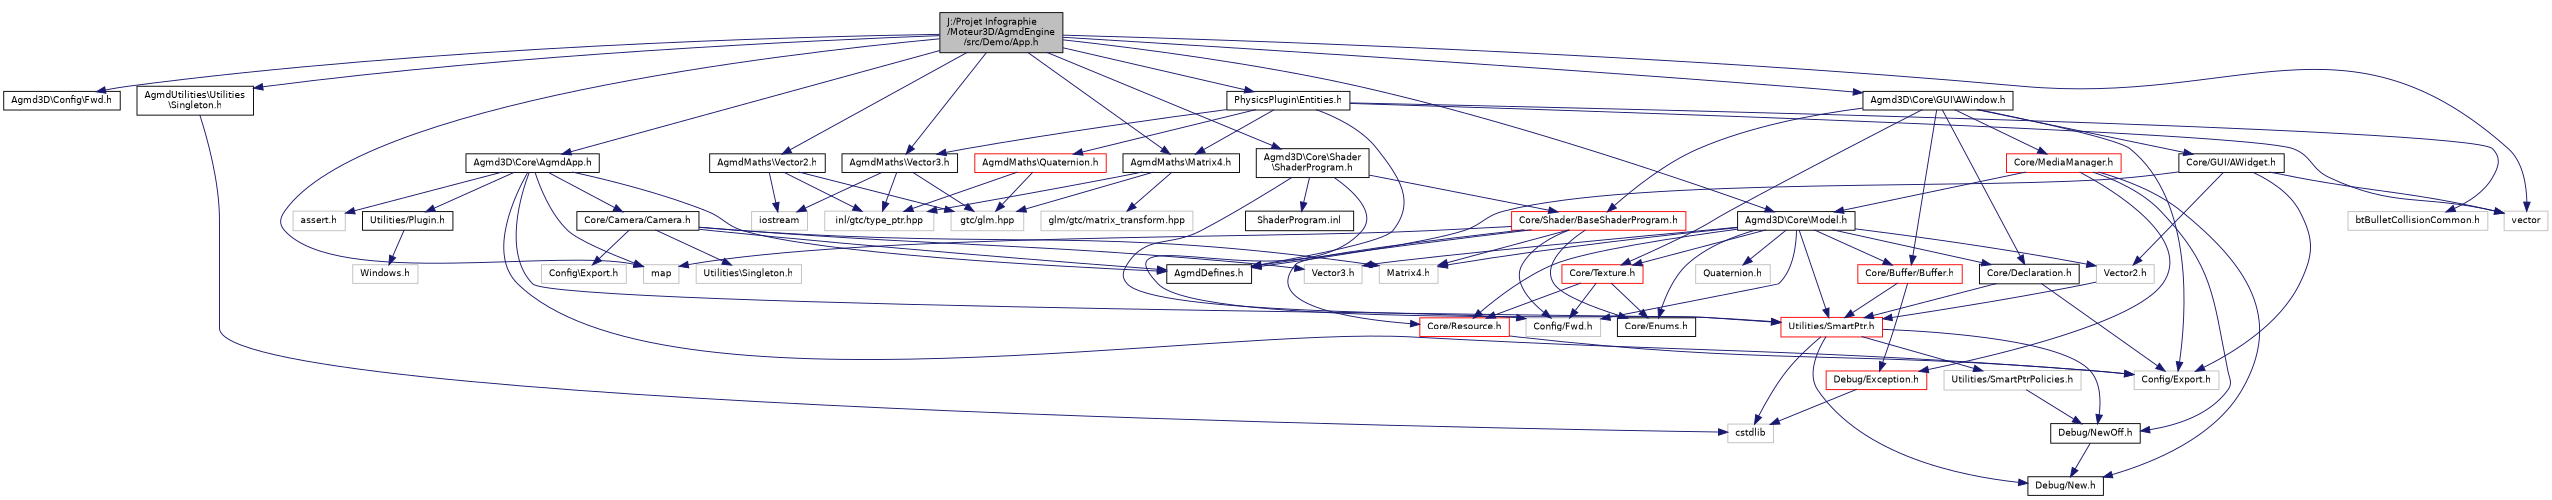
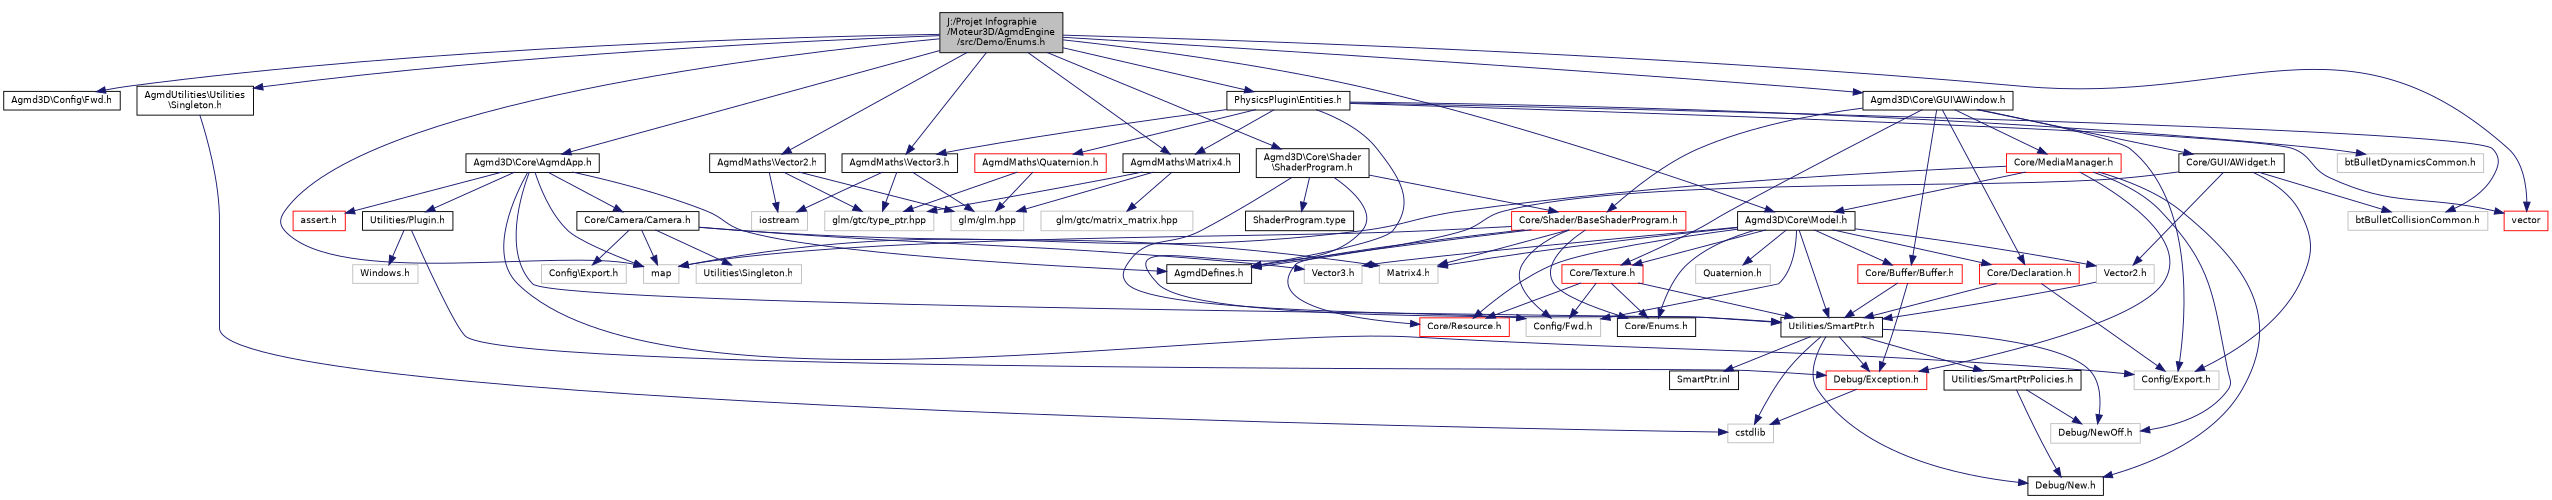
node "J:/Projet Infographie /Moteur3D/AgmdEngine /src/Demo/App.h": label "J:/Projet Infographie /Moteur3D/AgmdEngine /src/Demo/App.h" -> "J:/Projet Infographie /Moteur3D/AgmdEngine /src/Demo/Enums.h"
node "btBulletDynamicsCommon.h": added
edge "Core/GUI/AWidget.h" -> "vector": now "Core/GUI/AWidget.h" -> "btBulletCollisionCommon.h"
node "assert.h": color grey75 -> red
node "inl/gtc/type_ptr.hpp": label "inl/gtc/type_ptr.hpp" -> "glm/gtc/type_ptr.hpp"
node "gtc/glm.hpp": label "gtc/glm.hpp" -> "glm/glm.hpp"
node "glm/gtc/matrix_transform.hpp": label "glm/gtc/matrix_transform.hpp" -> "glm/gtc/matrix_matrix.hpp"
node "ShaderProgram.inl": label "ShaderProgram.inl" -> "ShaderProgram.type"
edge "Core/MediaManager.h" -> "map": added
node "vector": color grey75 -> red
edge "Core/Camera/Camera.h" -> "AgmdDefines.h": now "Core/Camera/Camera.h" -> "map"
node "Core/Declaration.h": color black -> red
edge "Core/Texture.h" -> "Utilities/SmartPtr.h": added
node "Utilities/SmartPtr.h": color red -> black
edge "Utilities/SmartPtr.h" -> "Debug/Exception.h": added
edge "Core/Resource.h" -> "Config/Export.h": removed
edge "Utilities/Plugin.h" -> "Debug/Exception.h": added
node "SmartPtr.inl": added
node "Utilities/SmartPtrPolicies.h": color grey75 -> black
node "Debug/NewOff.h": color black -> grey75
edge "Debug/NewOff.h" -> "Debug/New.h": now "Utilities/SmartPtrPolicies.h" -> "Debug/New.h"
